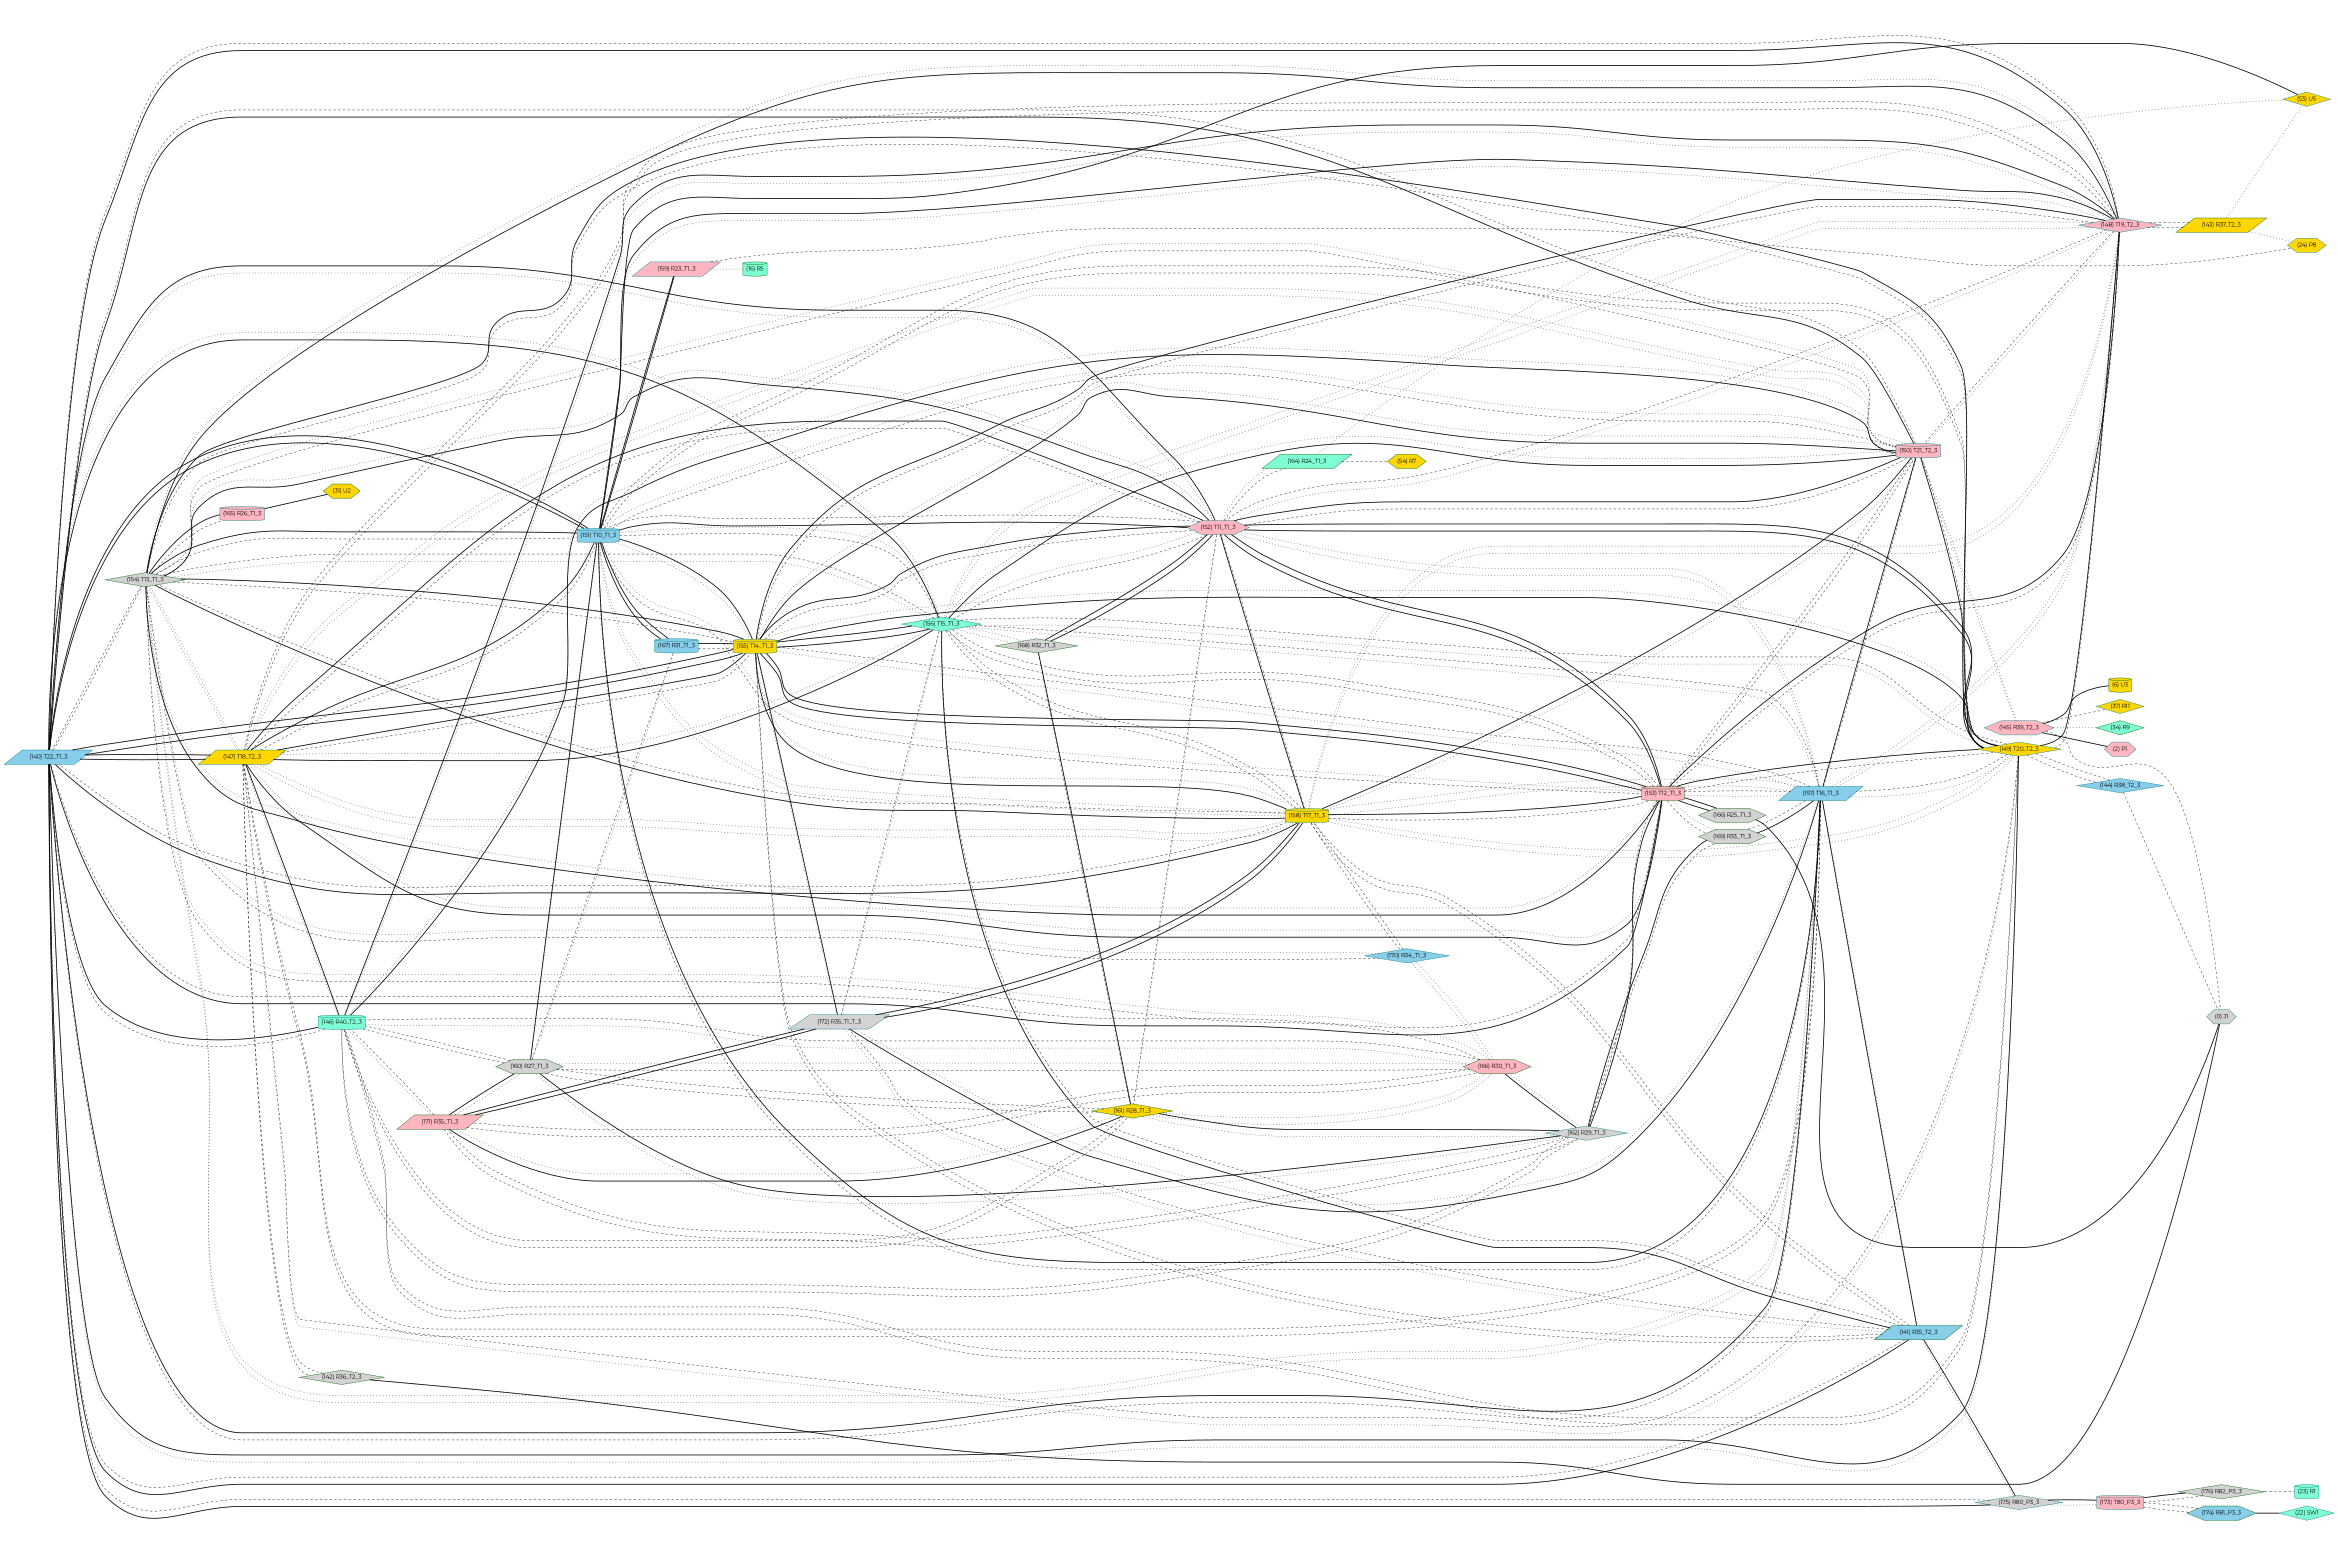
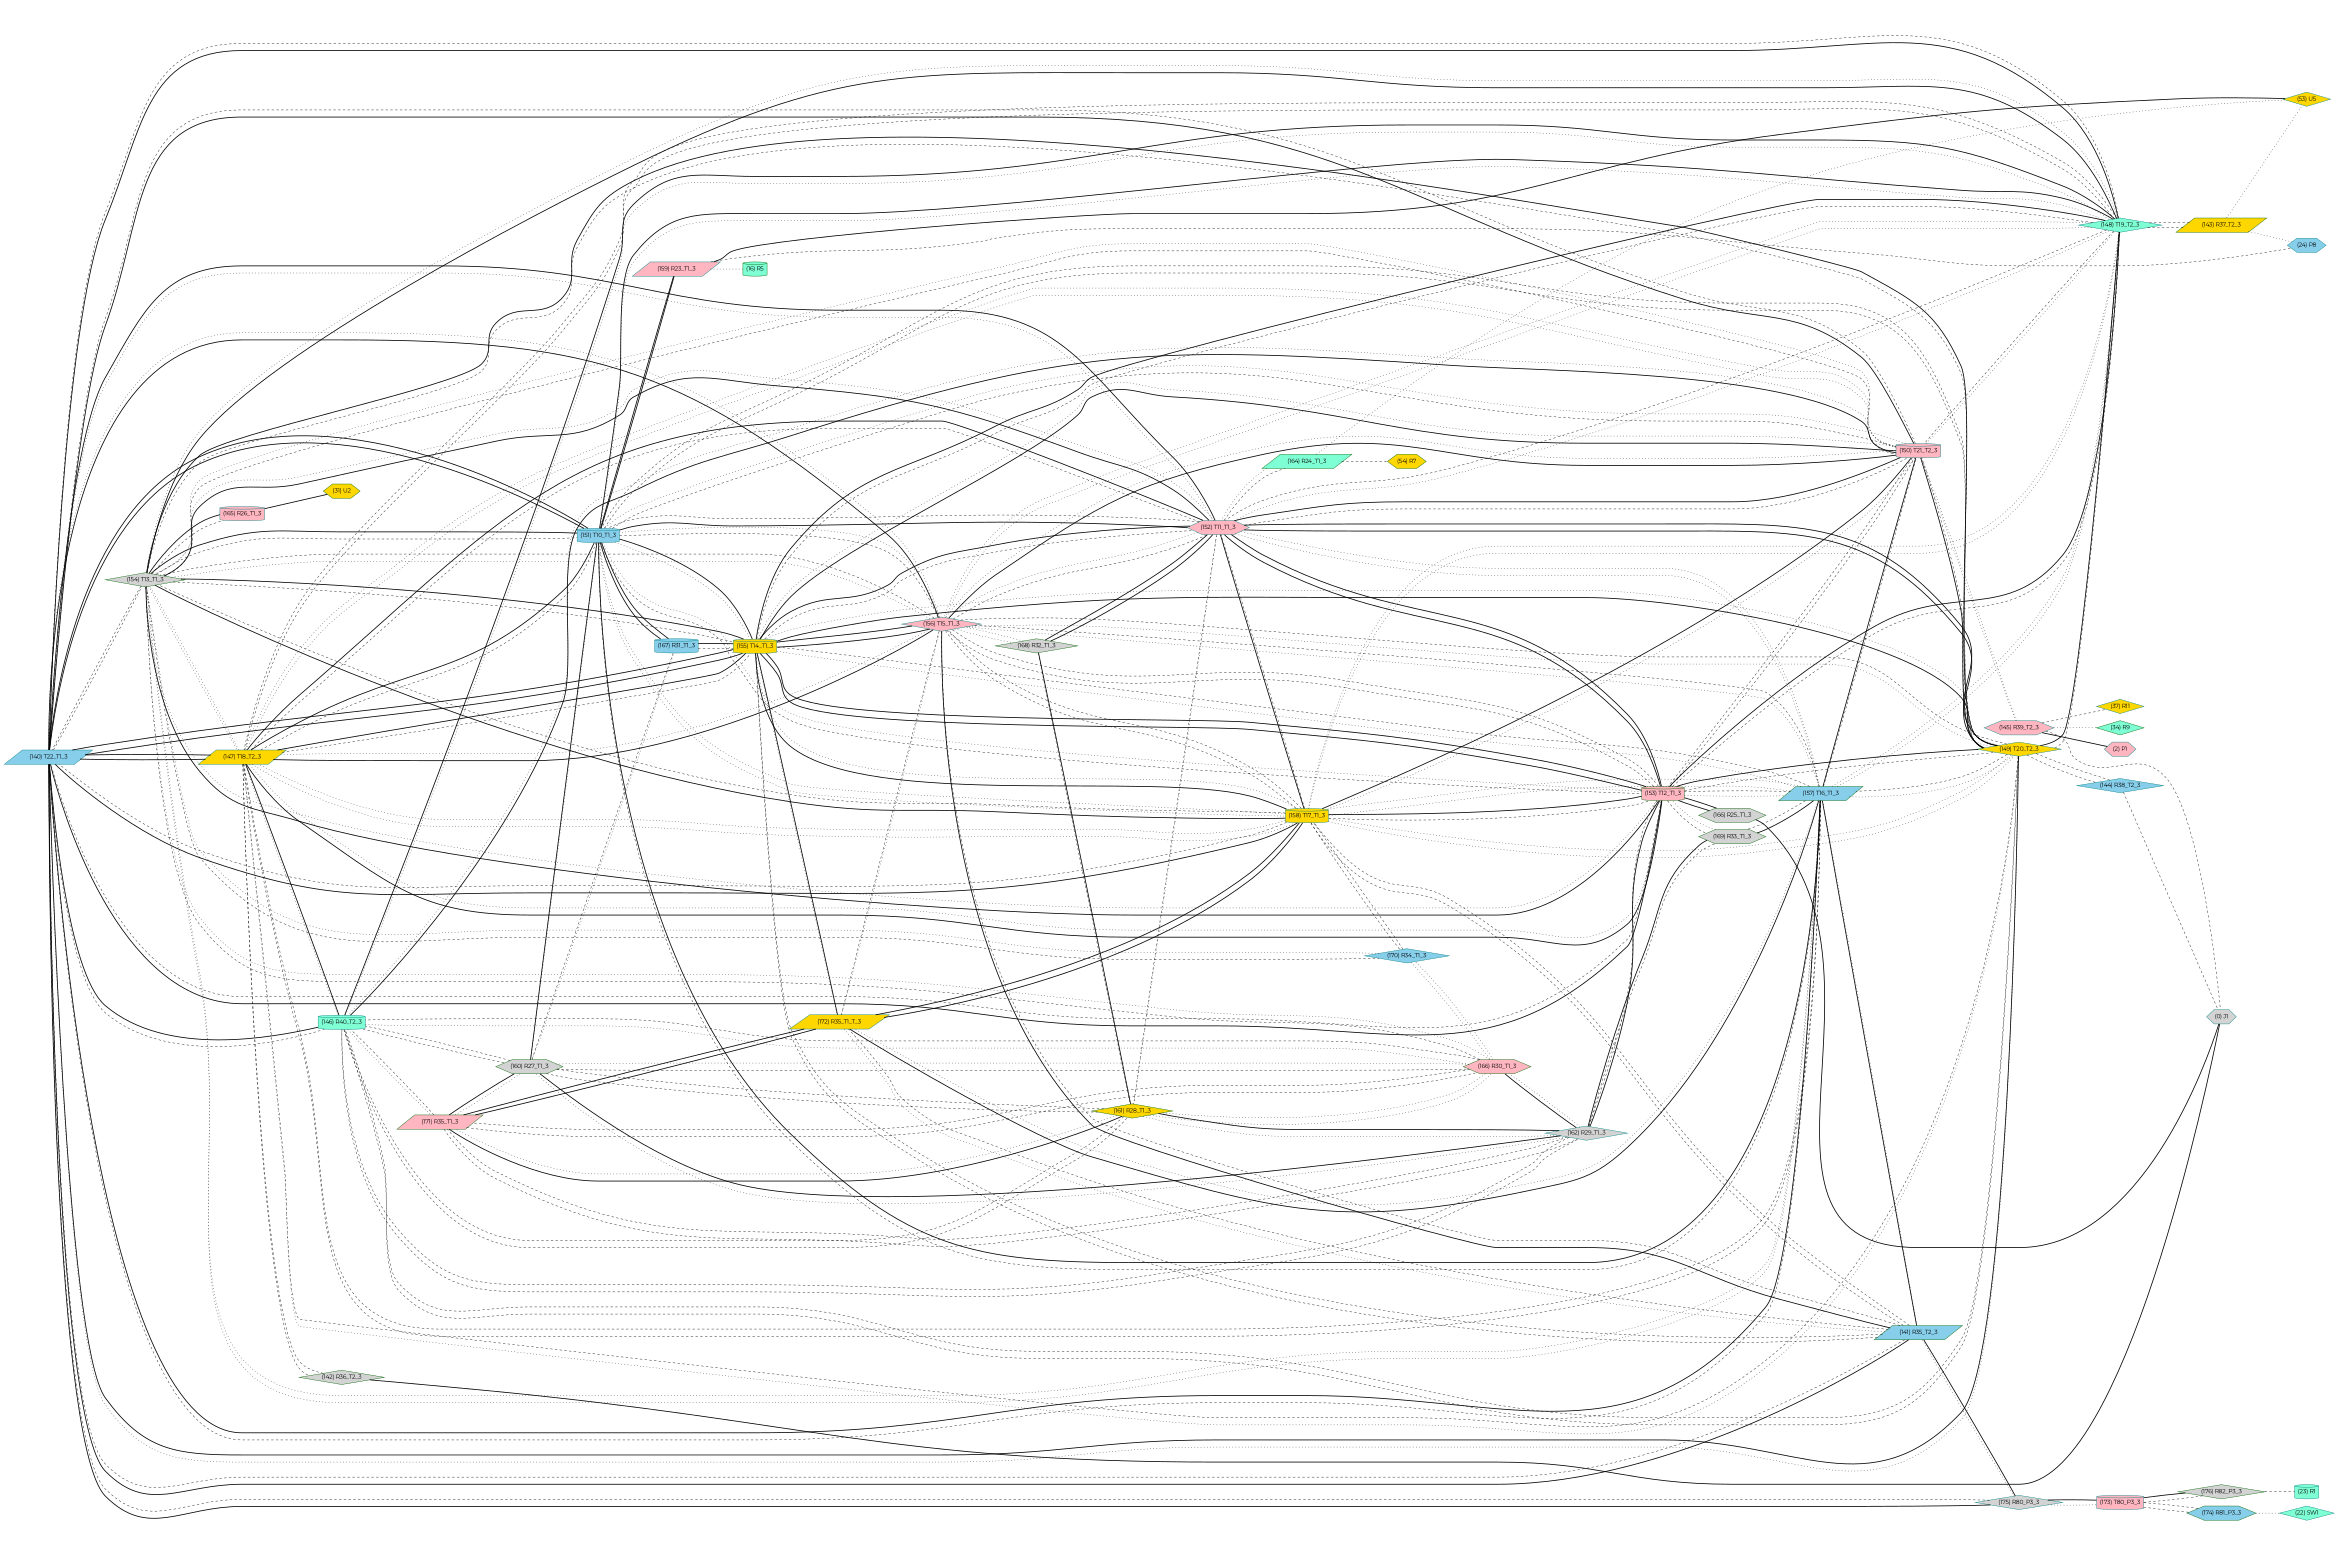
edge "(53) U5" -- "(151) T10_T1_3": now "(53) U5" -- "(159) R23_T1_3"
node "(148) T19_T2_3": fillcolor lightpink -> aquamarine
node "(24) P8": fillcolor gold -> skyblue
node "(156) T15_T1_3": fillcolor aquamarine -> lightpink
node "(6) U3": removed
node "(157) T16_T1_3": color teal -> darkgreen
node "(172) R35_T1_T_3": fillcolor lightgrey -> gold
edge "(174) R81_P3_3" -- "(22) SW1": style bold -> dotted
